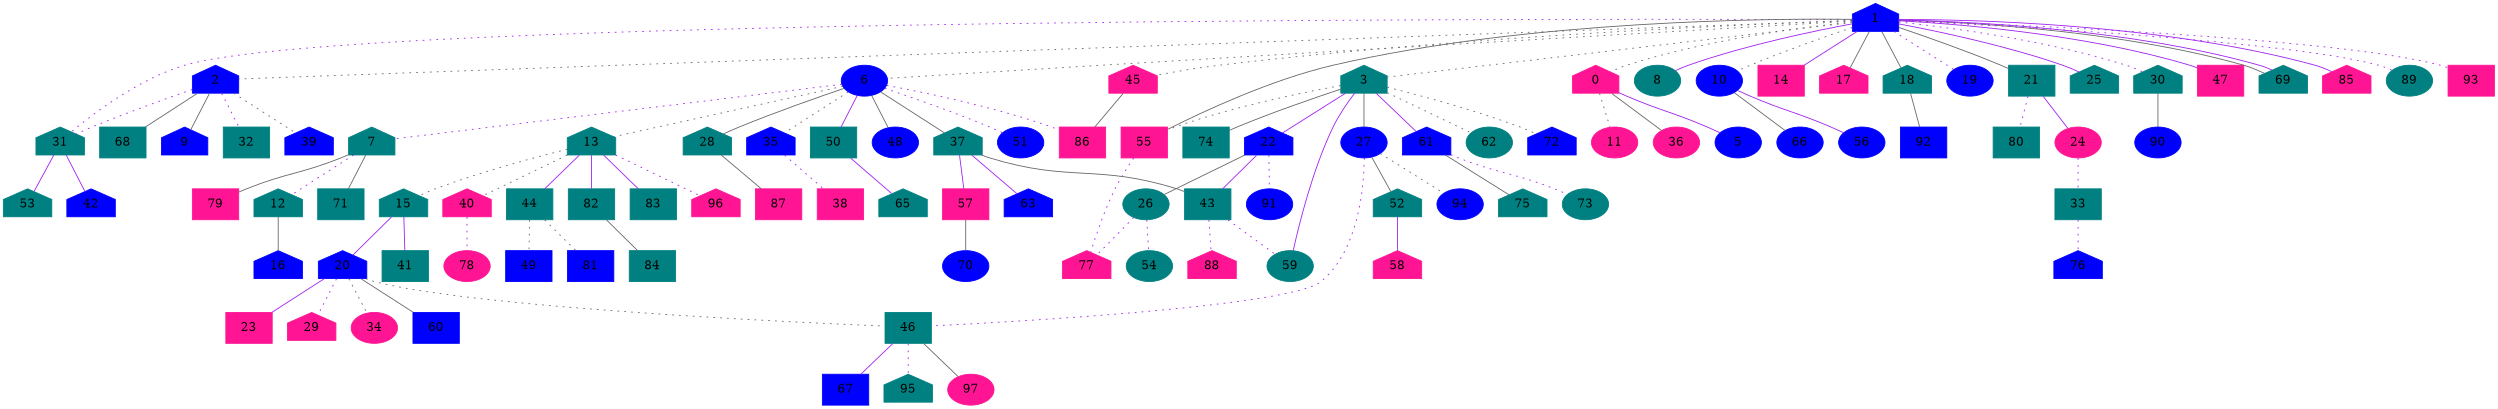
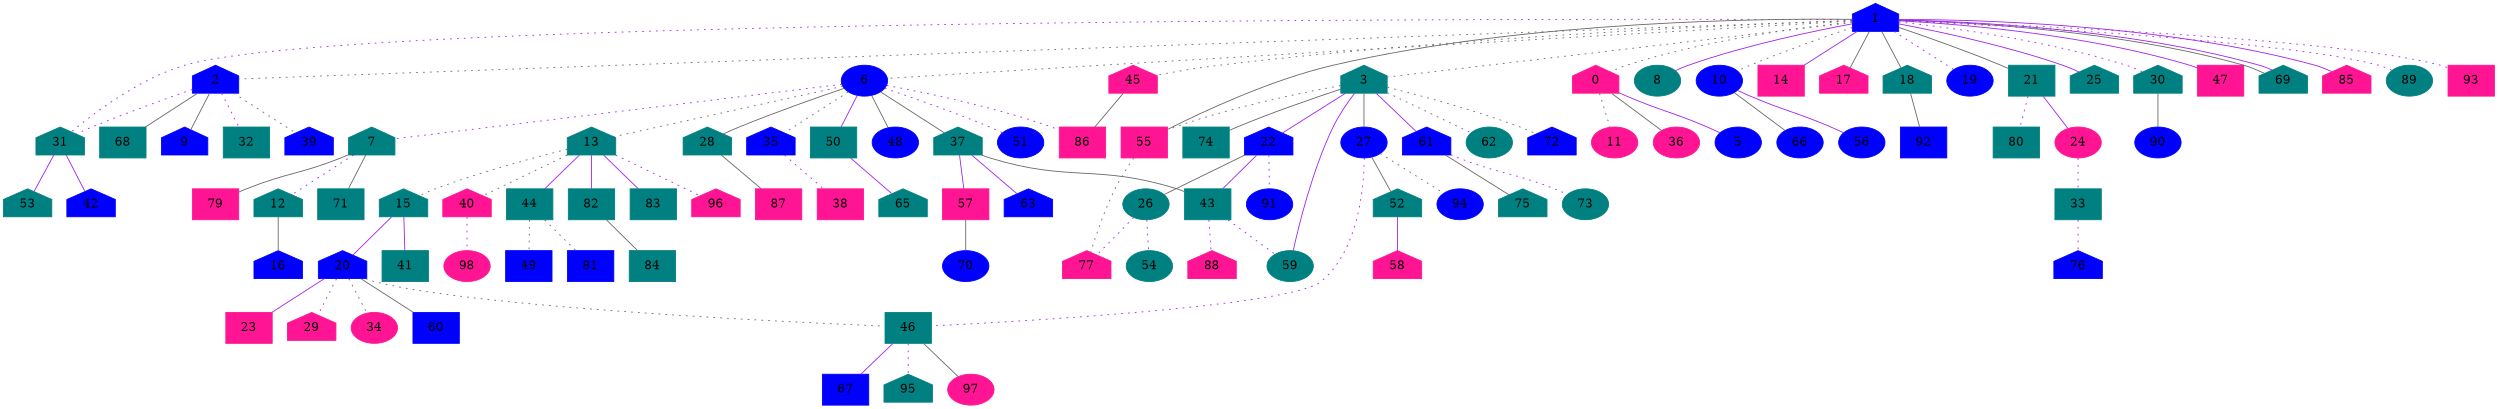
edge "55" -- "77": color purple -> gray40
node "78": label "78" -> "98"
